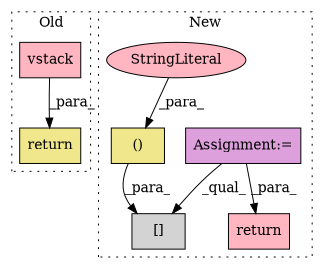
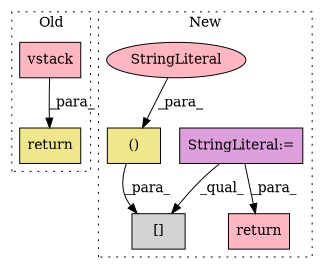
node "Assignment:=": label "Assignment:=" -> "StringLiteral:="
